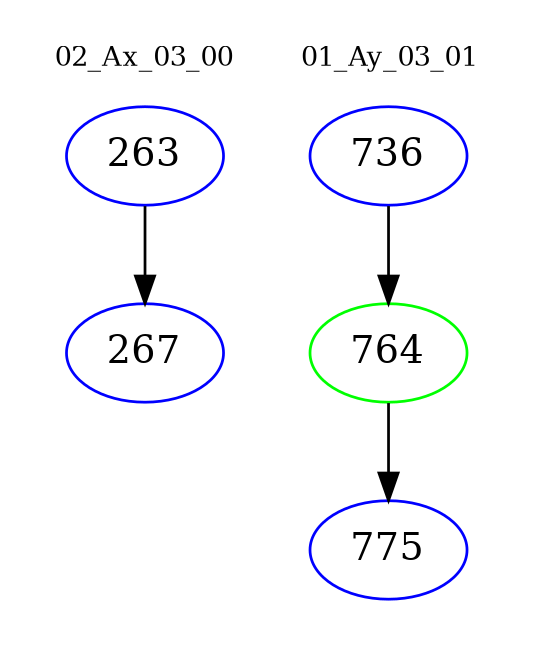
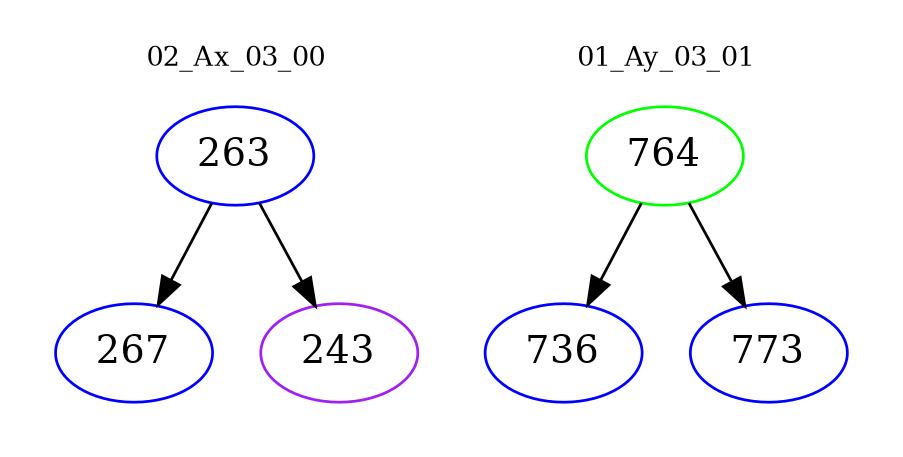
edge "736" -> "764": reversed
node "243": added
node "775": label "775" -> "773"
